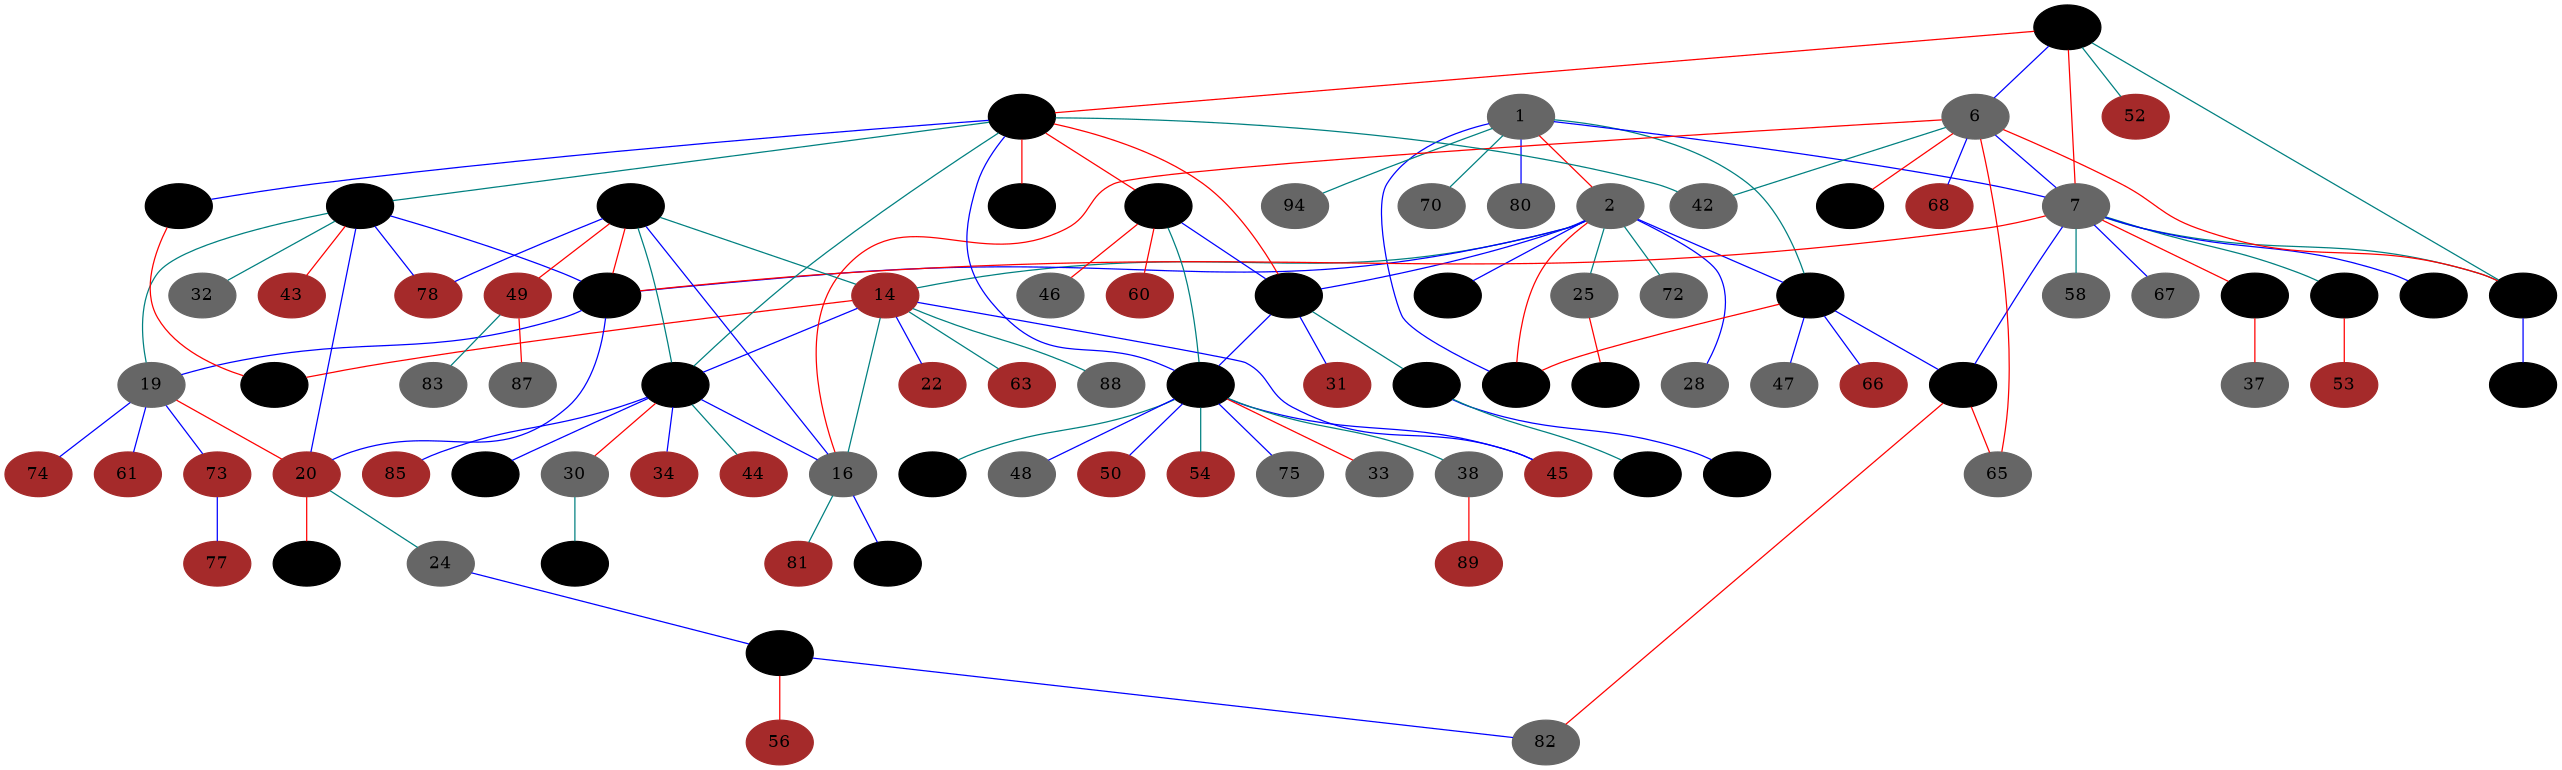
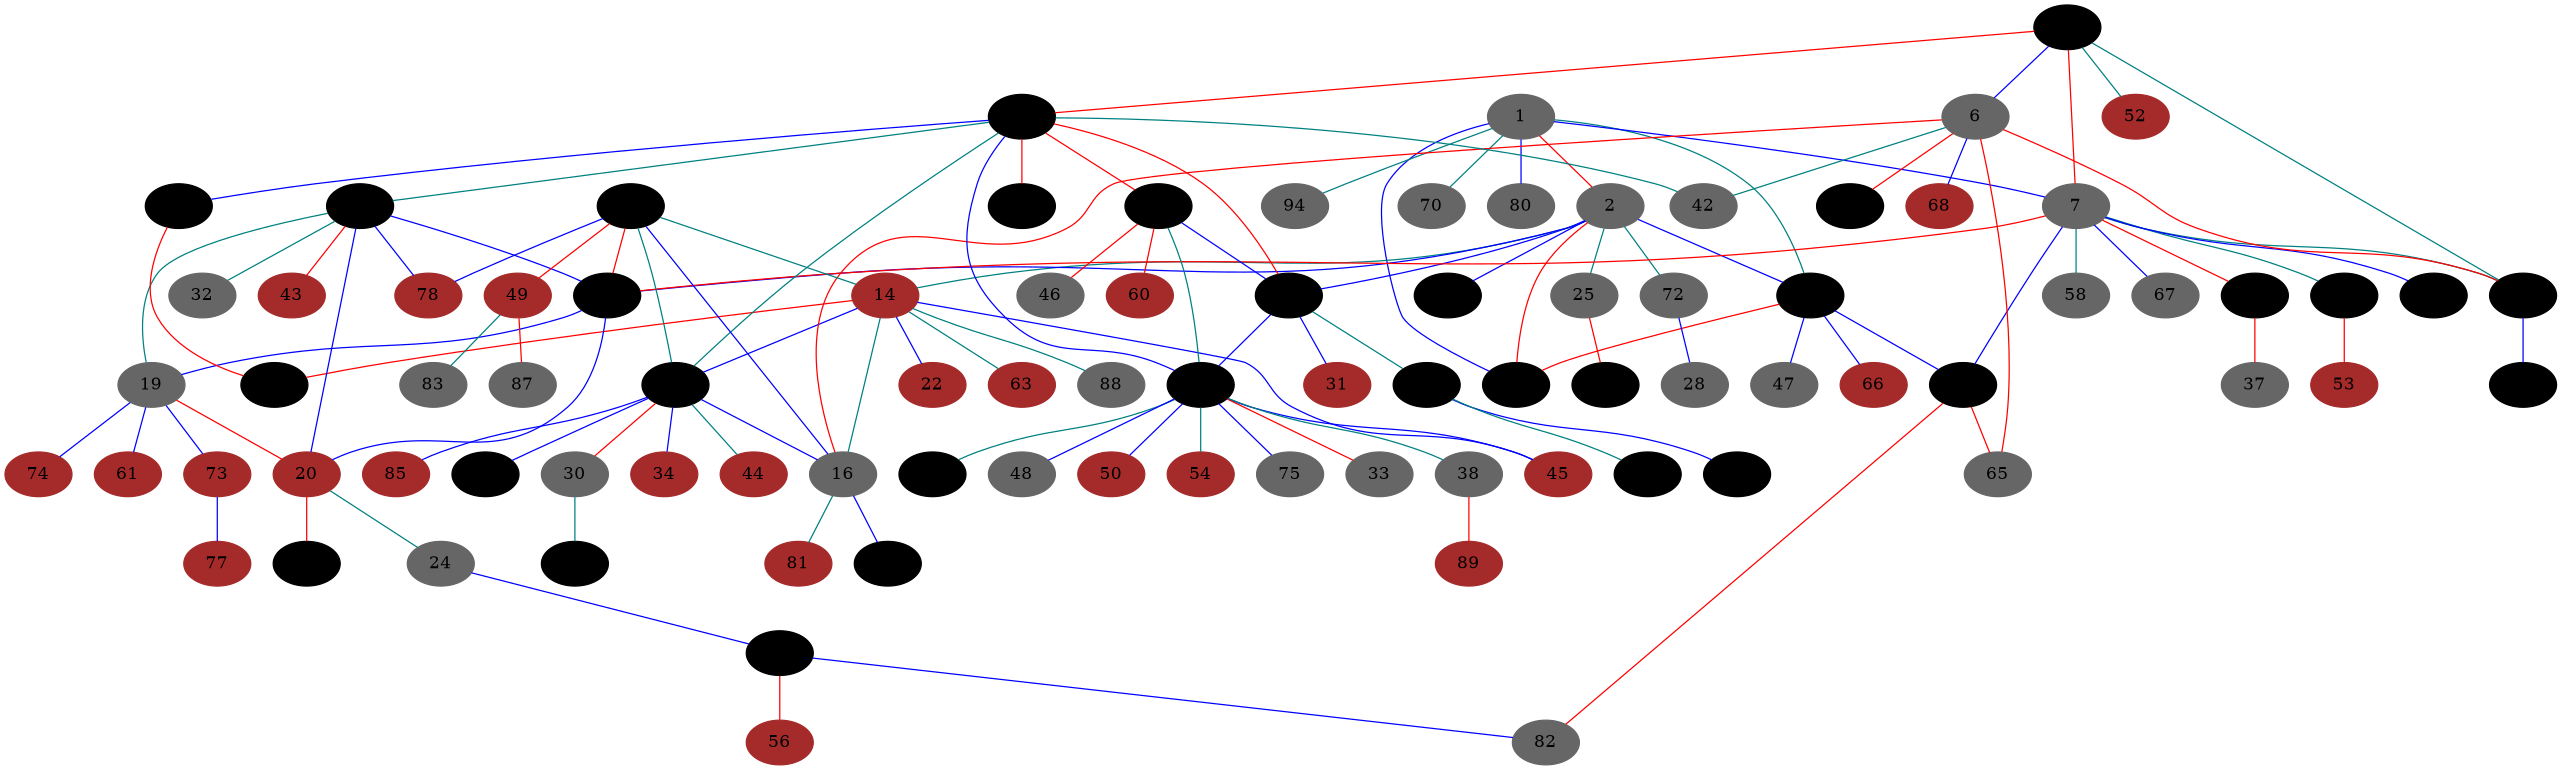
edge "6" -- "7": removed
edge "2" -- "28": now "72" -- "28"
